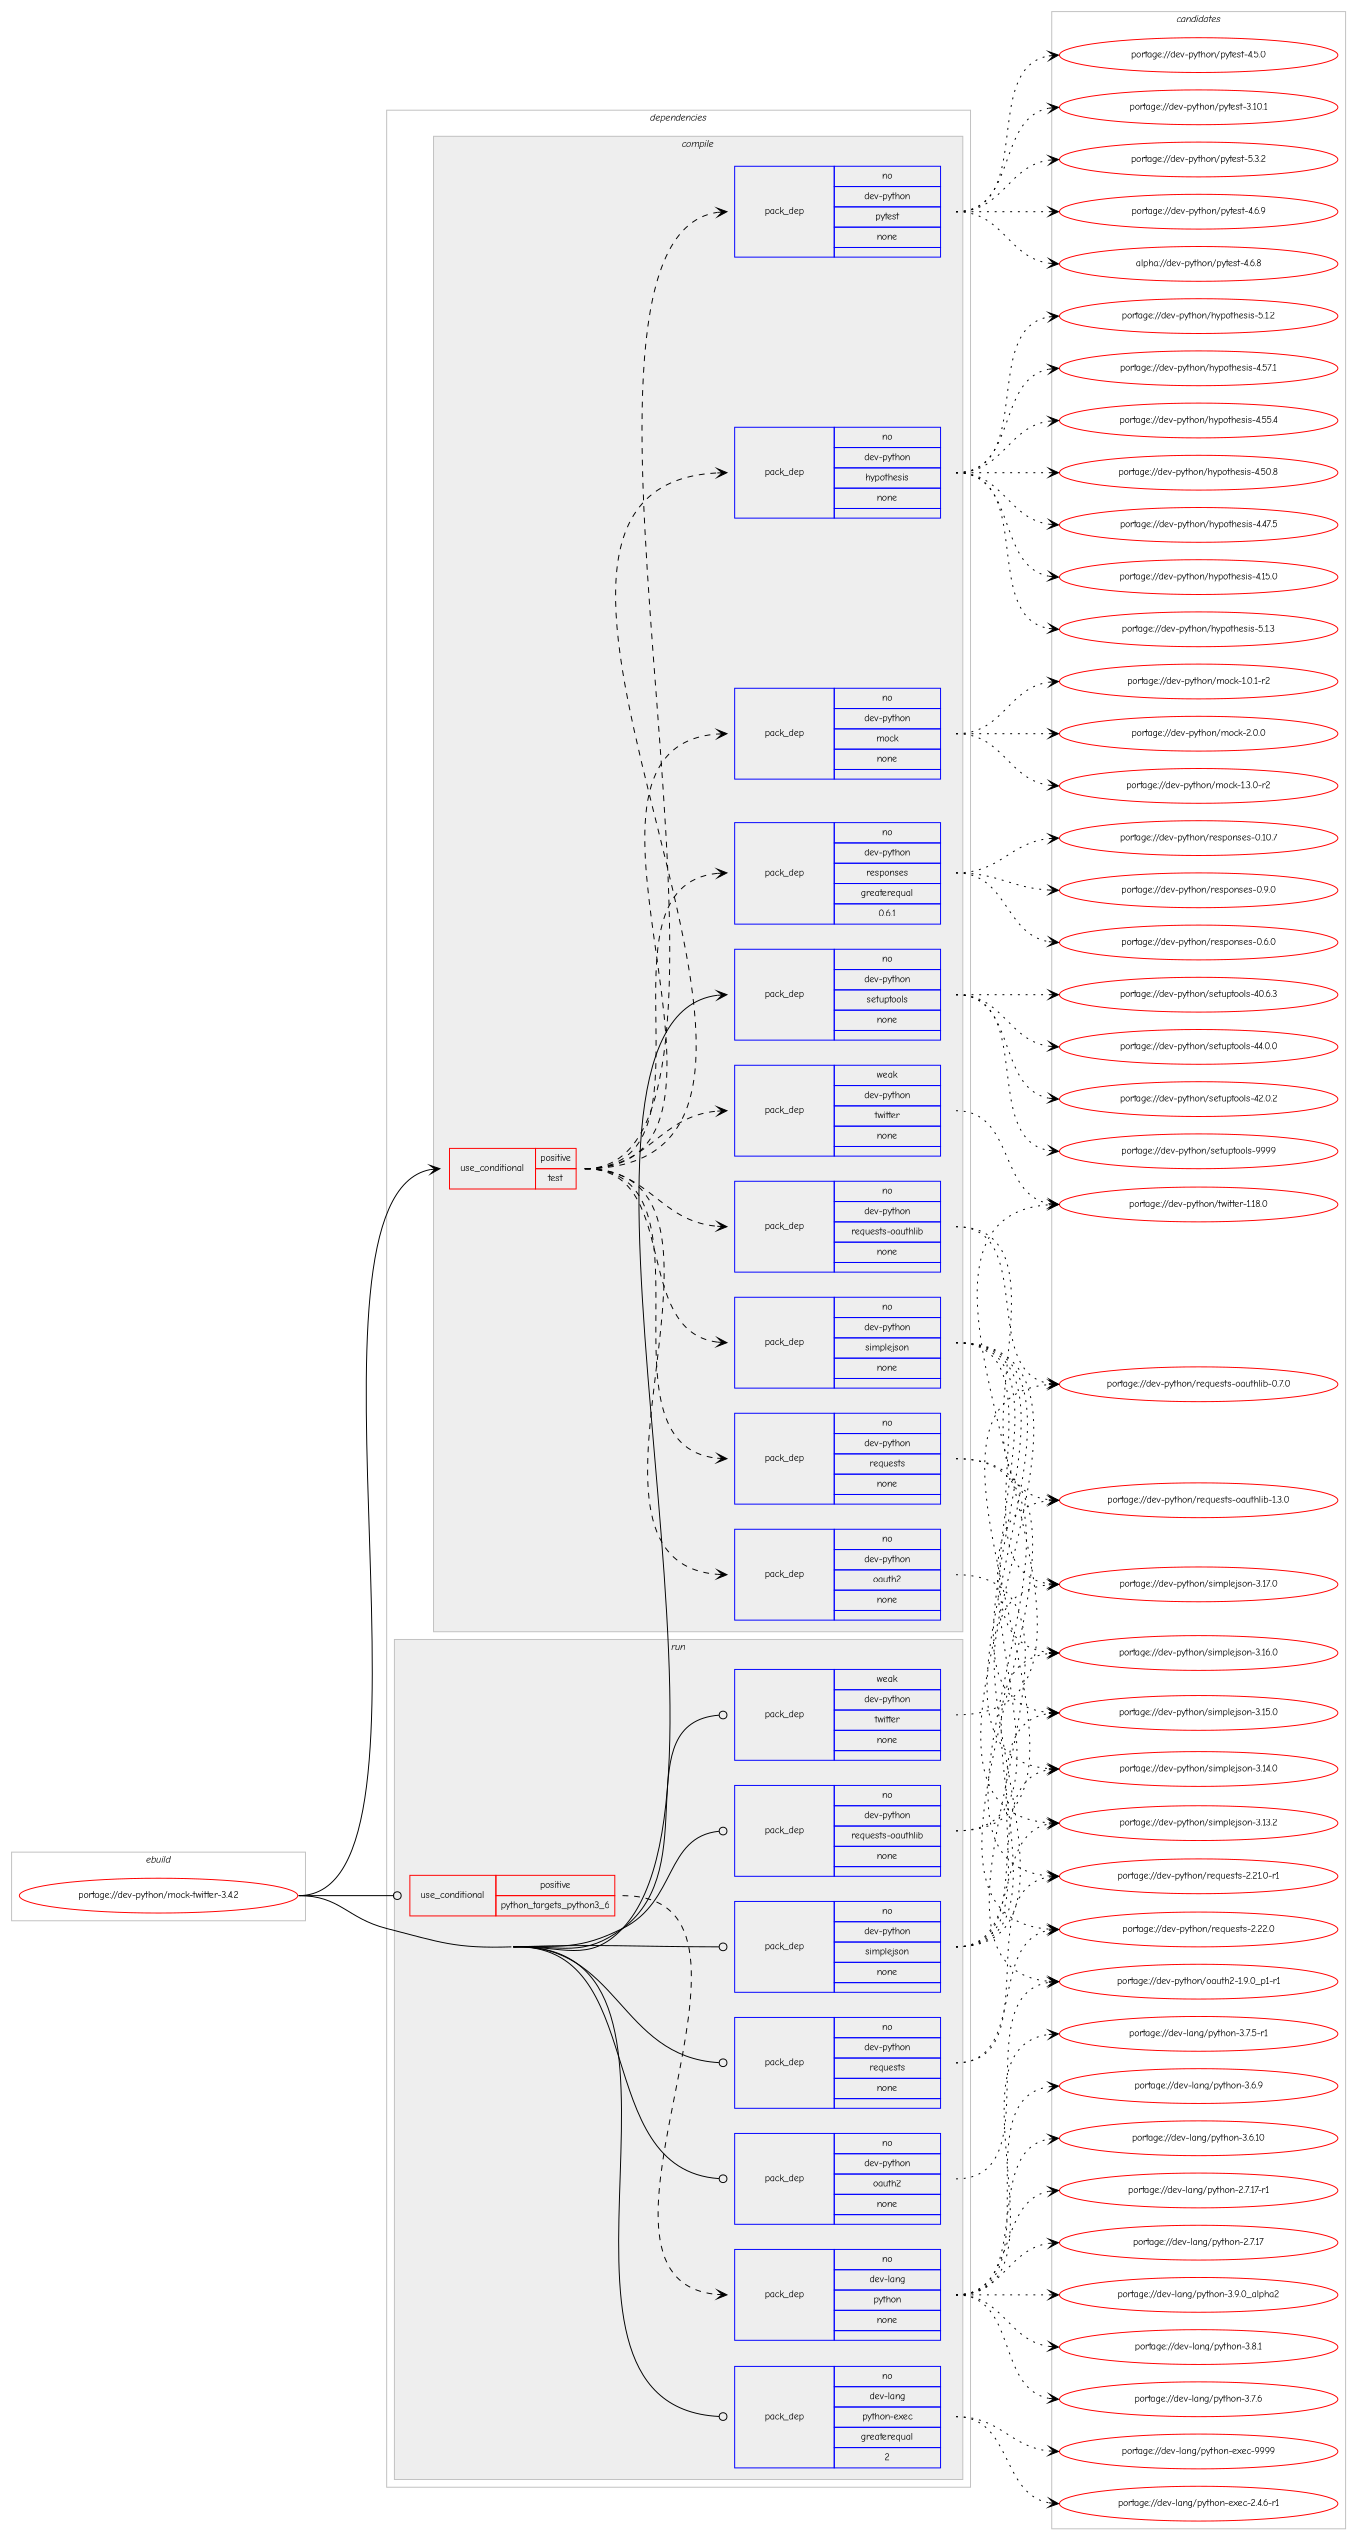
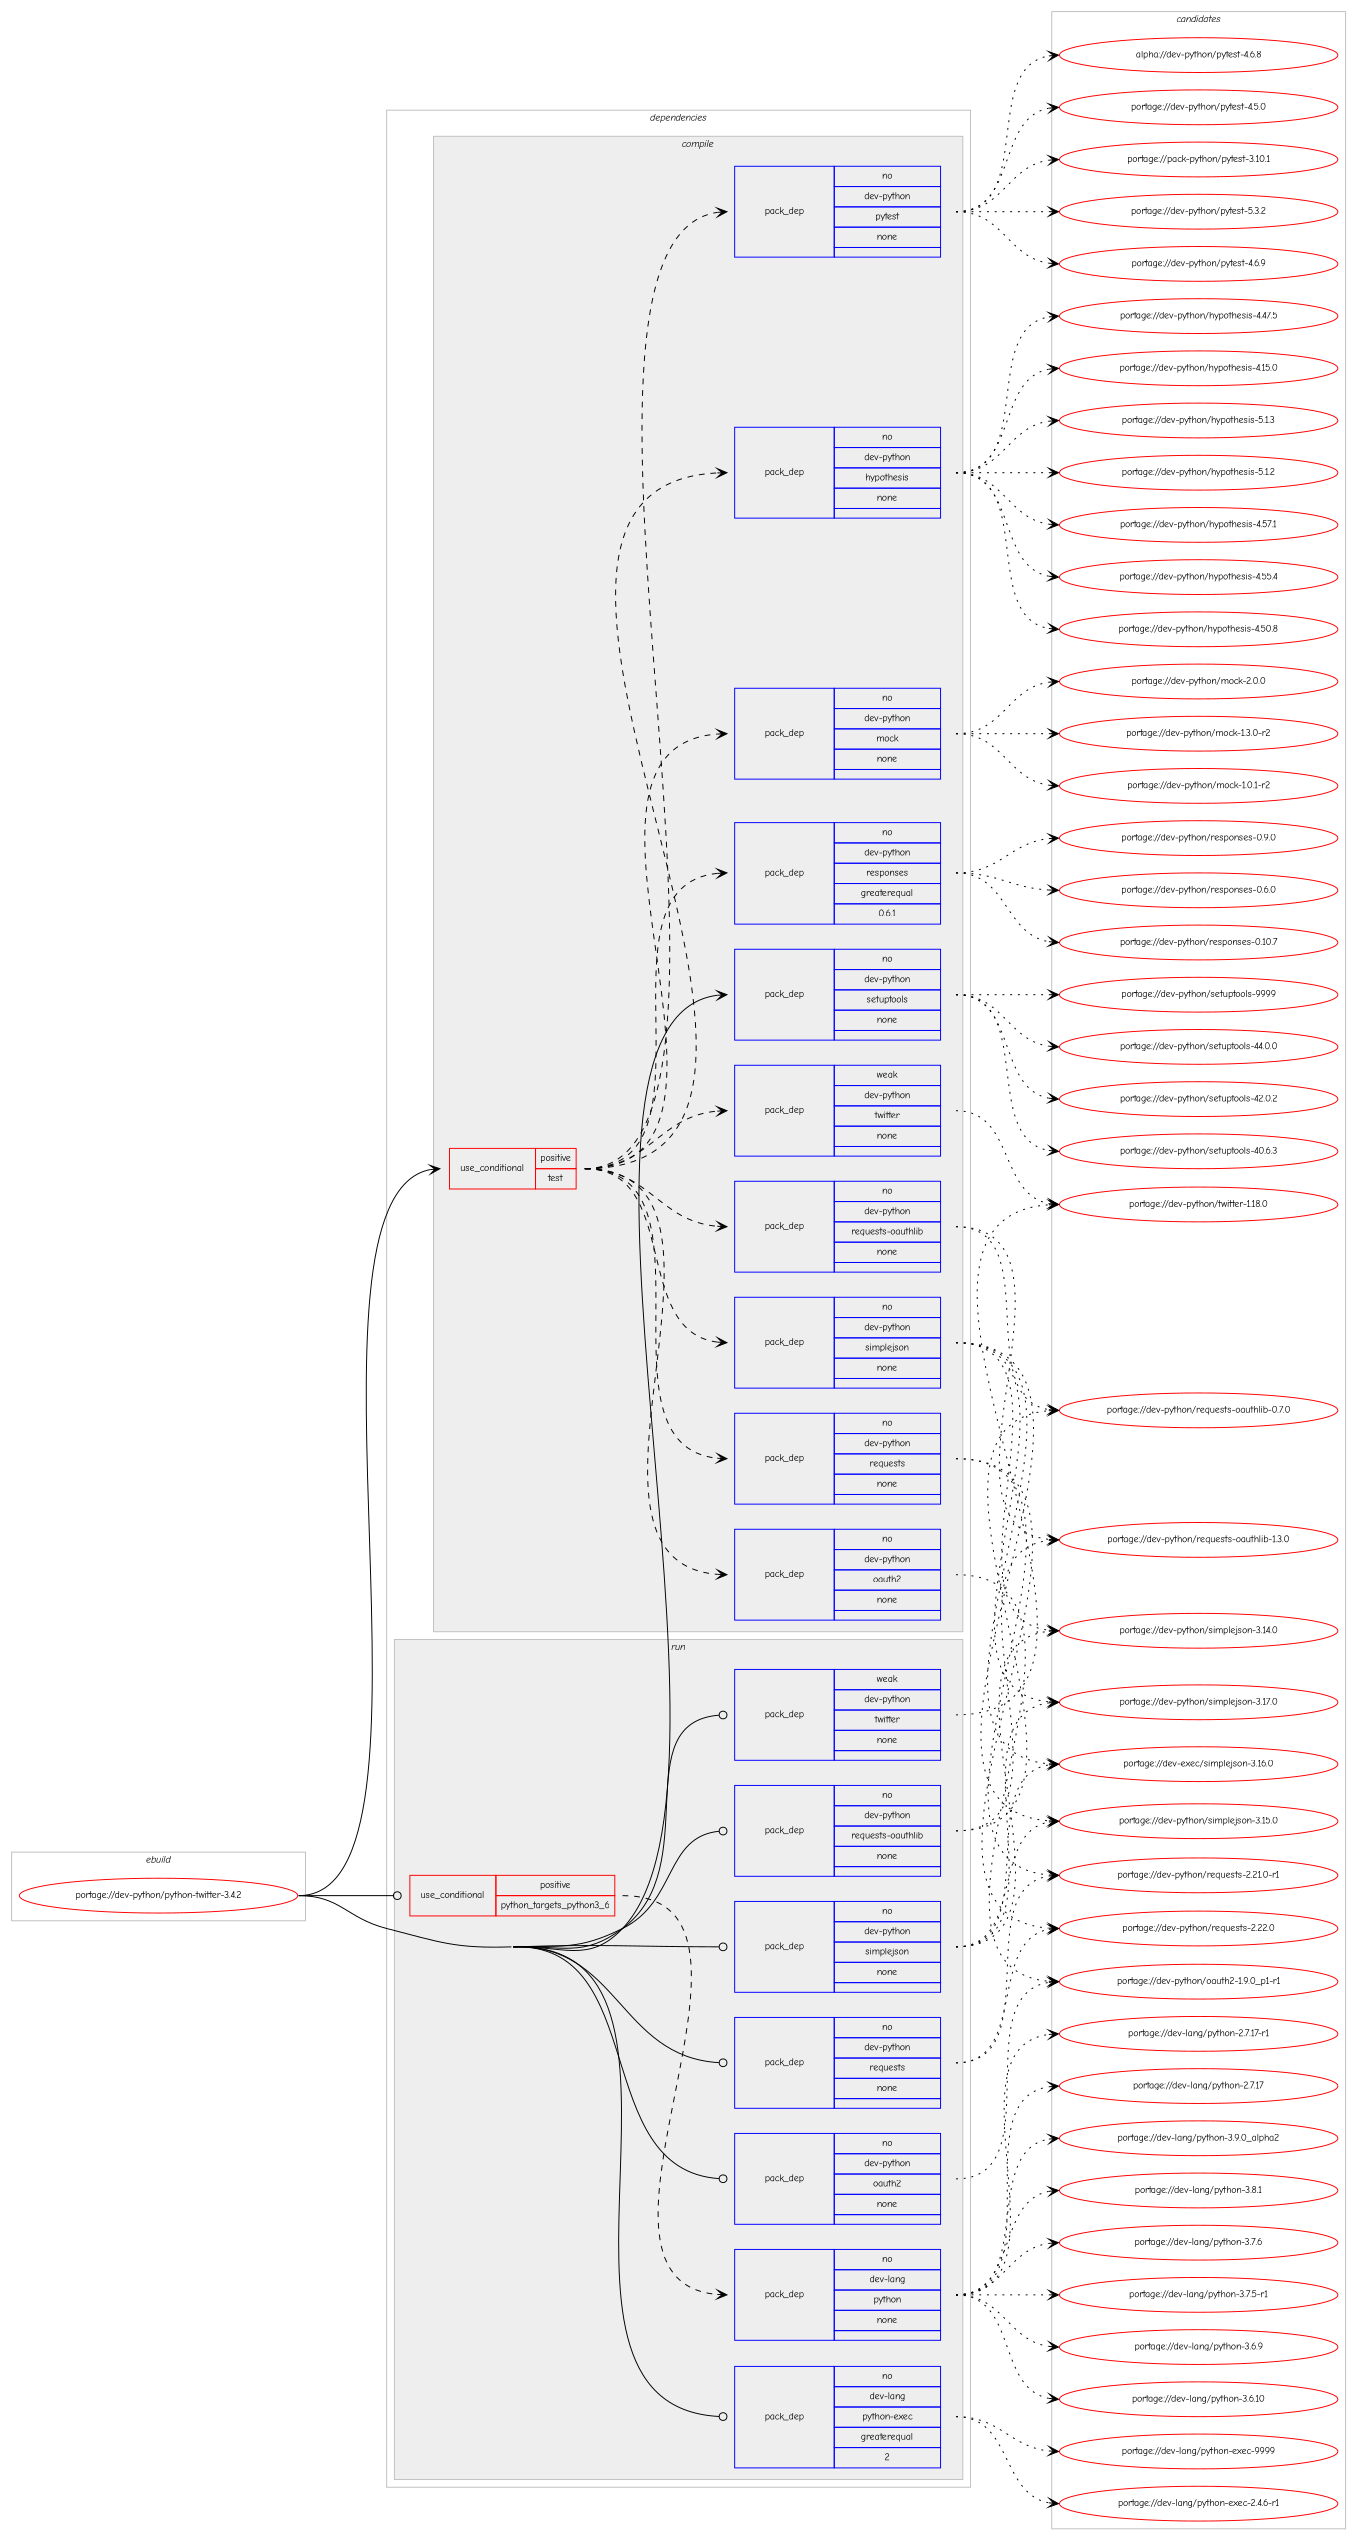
node "portage://dev-python/pytest-3.10.1": label "portage://dev-python/pytest-3.10.1" -> "portage://pack-python/pytest-3.10.1"
node "portage://dev-python/simplejson-3.16.0": label "portage://dev-python/simplejson-3.16.0" -> "portage://dev-exec/simplejson-3.16.0"
node "portage://dev-python/simplejson-3.13.2": removed
node "portage://dev-python/mock-twitter-3.4.2": label "portage://dev-python/mock-twitter-3.4.2" -> "portage://dev-python/python-twitter-3.4.2"
